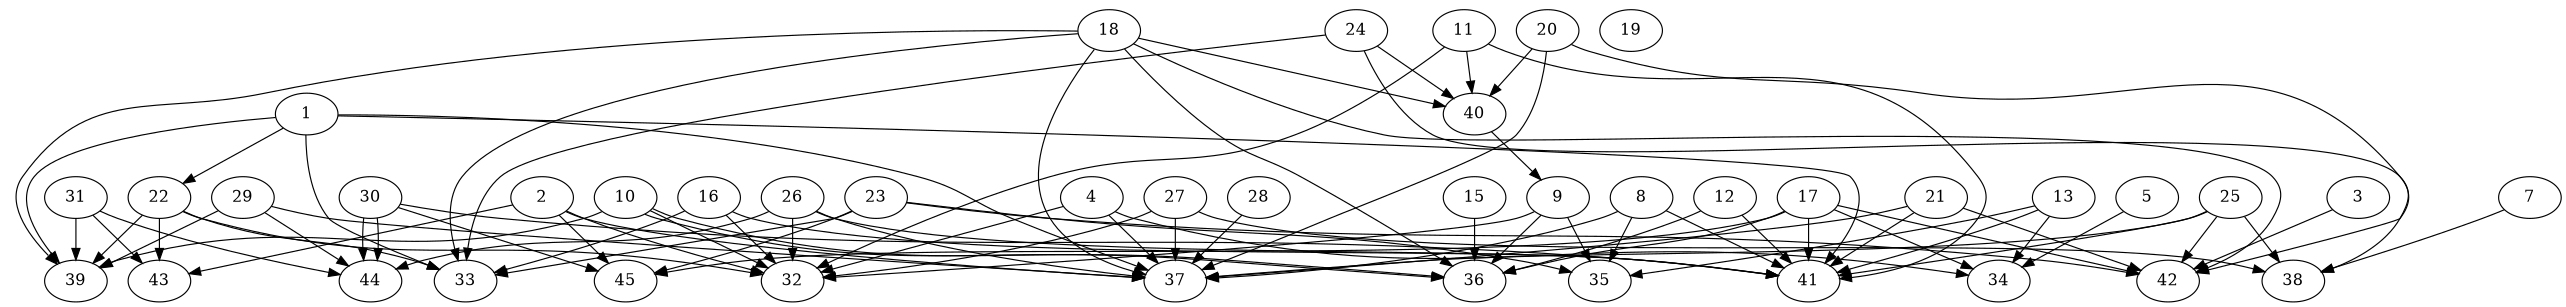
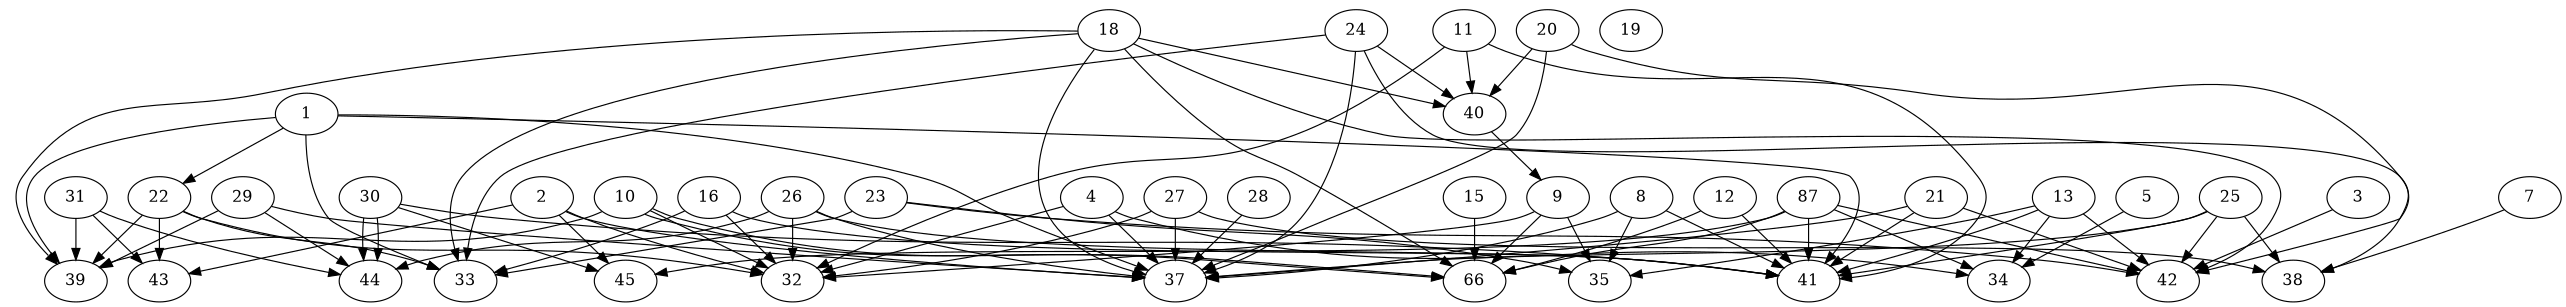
edge "24" -> "37": added
node "17": label "17" -> "87"
edge "13" -> "42": added
edge "23" -> "45": removed
node "36": label "36" -> "66"
